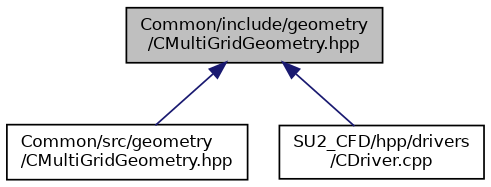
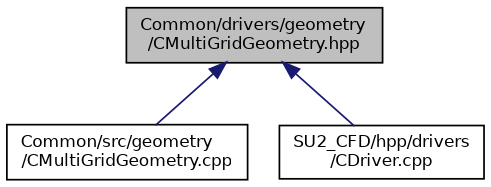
node "Common/include/geometry /CMultiGridGeometry.hpp": label "Common/include/geometry /CMultiGridGeometry.hpp" -> "Common/drivers/geometry /CMultiGridGeometry.hpp"
node "Common/src/geometry /CMultiGridGeometry.hpp": label "Common/src/geometry /CMultiGridGeometry.hpp" -> "Common/src/geometry /CMultiGridGeometry.cpp"
